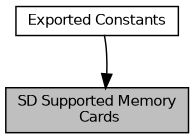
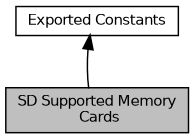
edge "Exported Constants" -> "SD Supported Memory Cards": reversed
